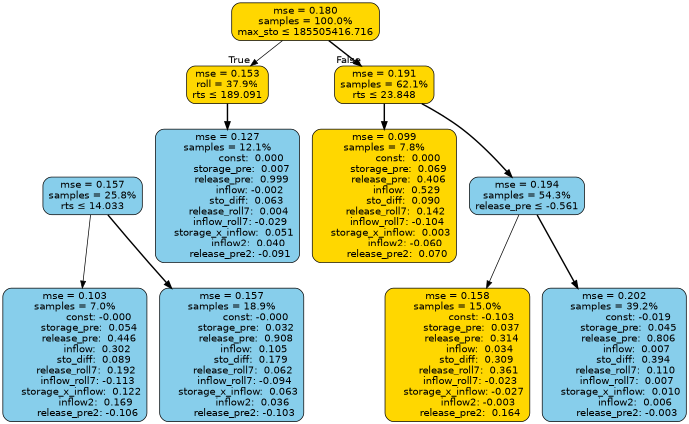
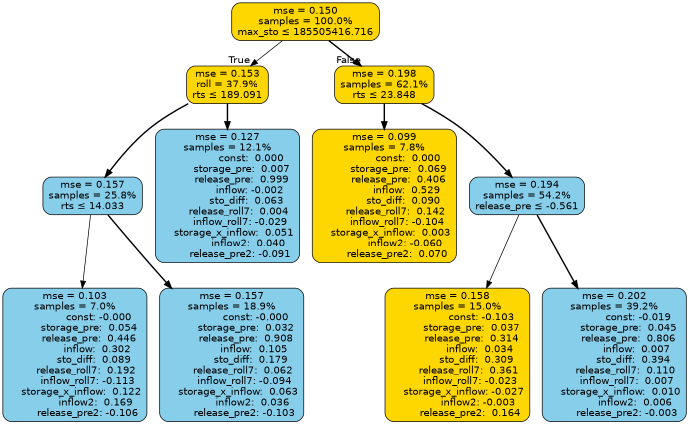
node "mse = 0.180 samples = 100.0% max_sto ≤ 185505416.716": label "mse = 0.180 samples = 100.0% max_sto ≤ 185505416.716" -> "mse = 0.150 samples = 100.0% max_sto ≤ 185505416.716"
node "mse = 0.191 samples = 62.1% rts ≤ 23.848": label "mse = 0.191 samples = 62.1% rts ≤ 23.848" -> "mse = 0.198 samples = 62.1% rts ≤ 23.848"
edge "mse = 0.153 roll = 37.9% rts ≤ 189.091" -> "mse = 0.157 samples = 25.8% rts ≤ 14.033": added
node "mse = 0.194 samples = 54.3% release_pre ≤ -0.561": label "mse = 0.194 samples = 54.3% release_pre ≤ -0.561" -> "mse = 0.194 samples = 54.2% release_pre ≤ -0.561"
